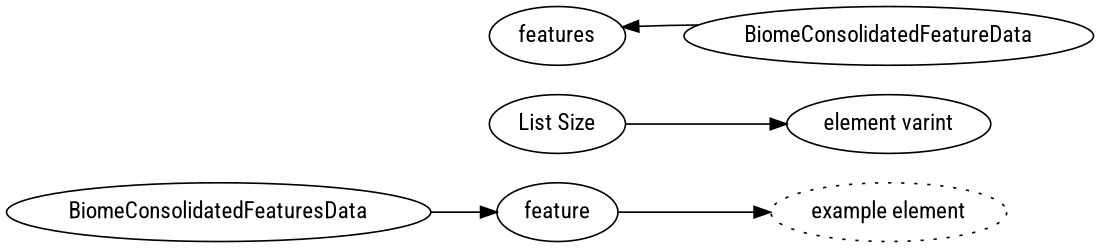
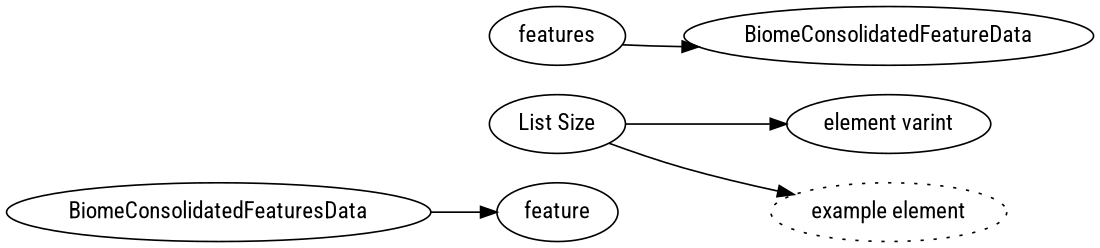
edge "BiomeConsolidatedFeatureData" -> "features": reversed
edge "feature" -> "example element": now "List Size" -> "example element"
